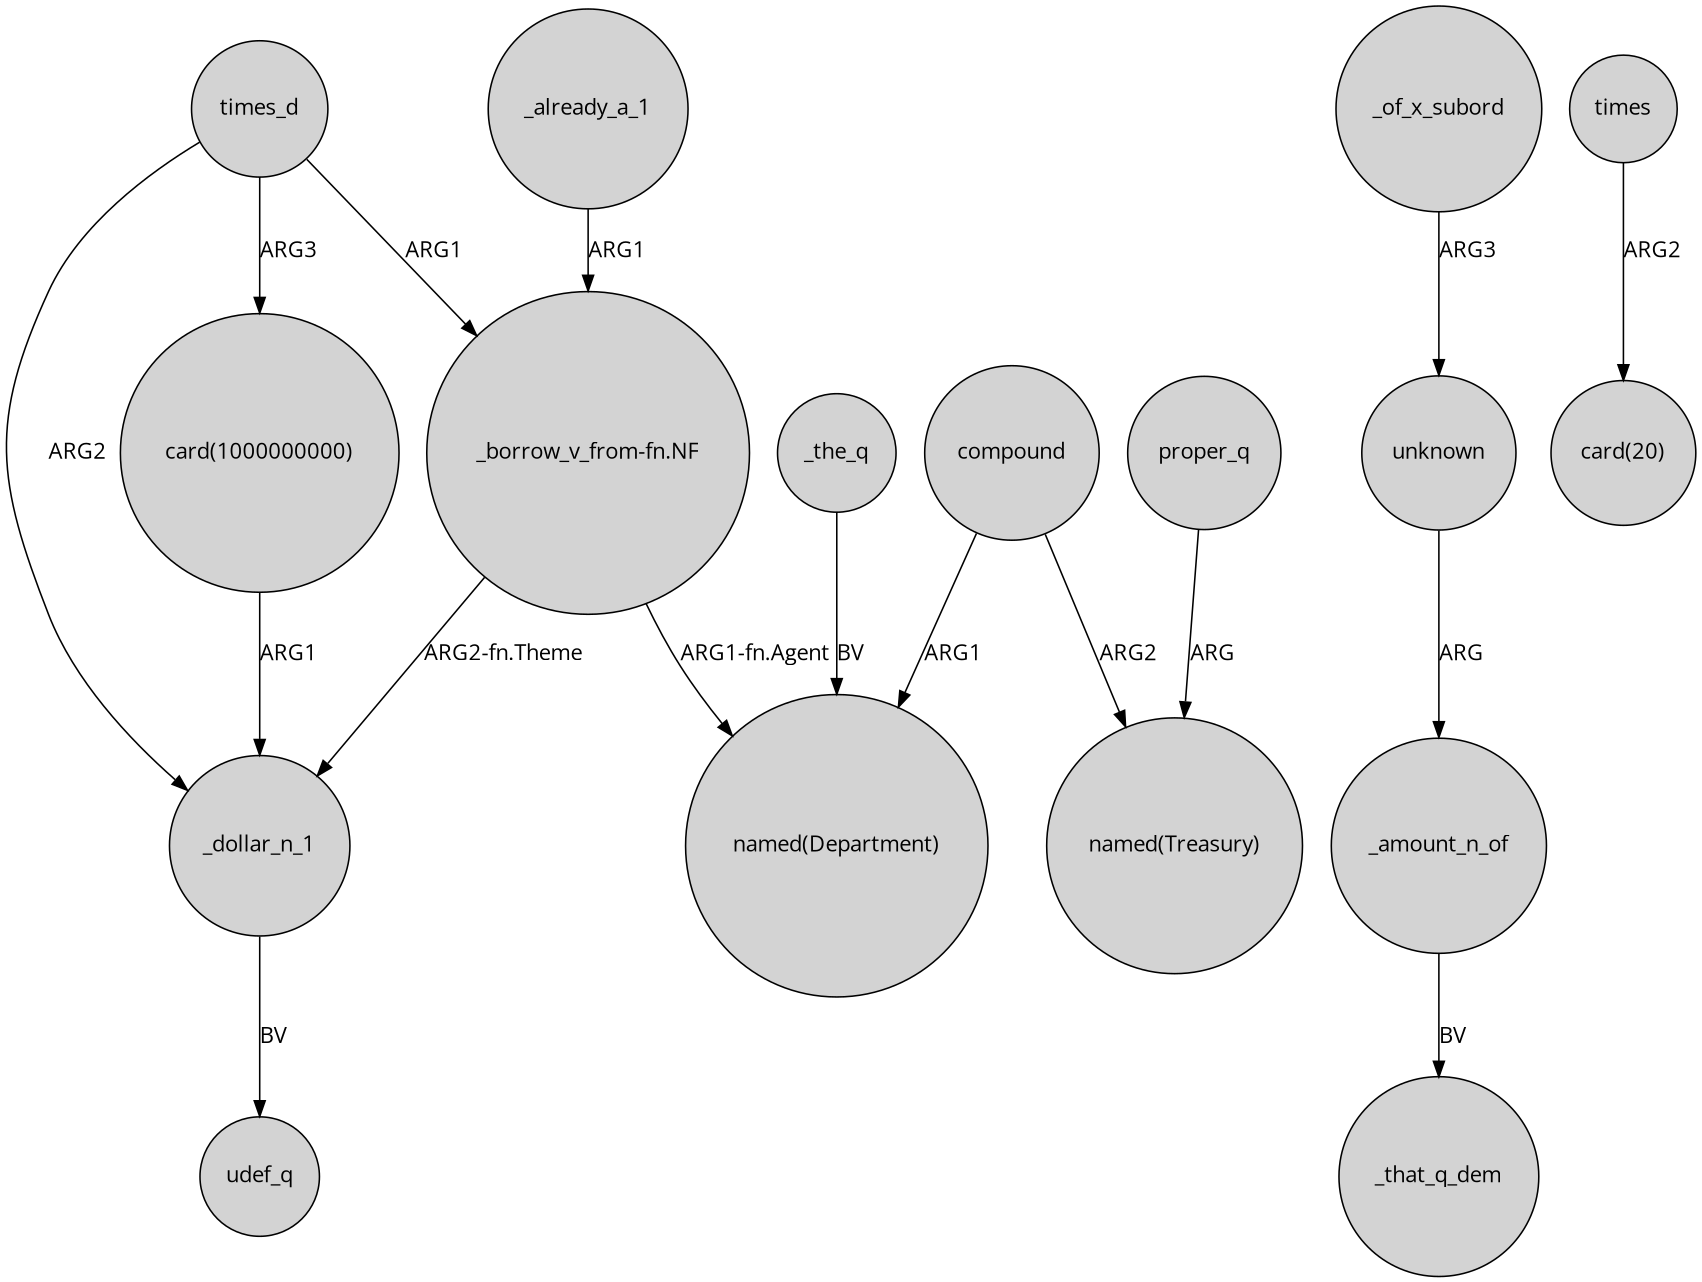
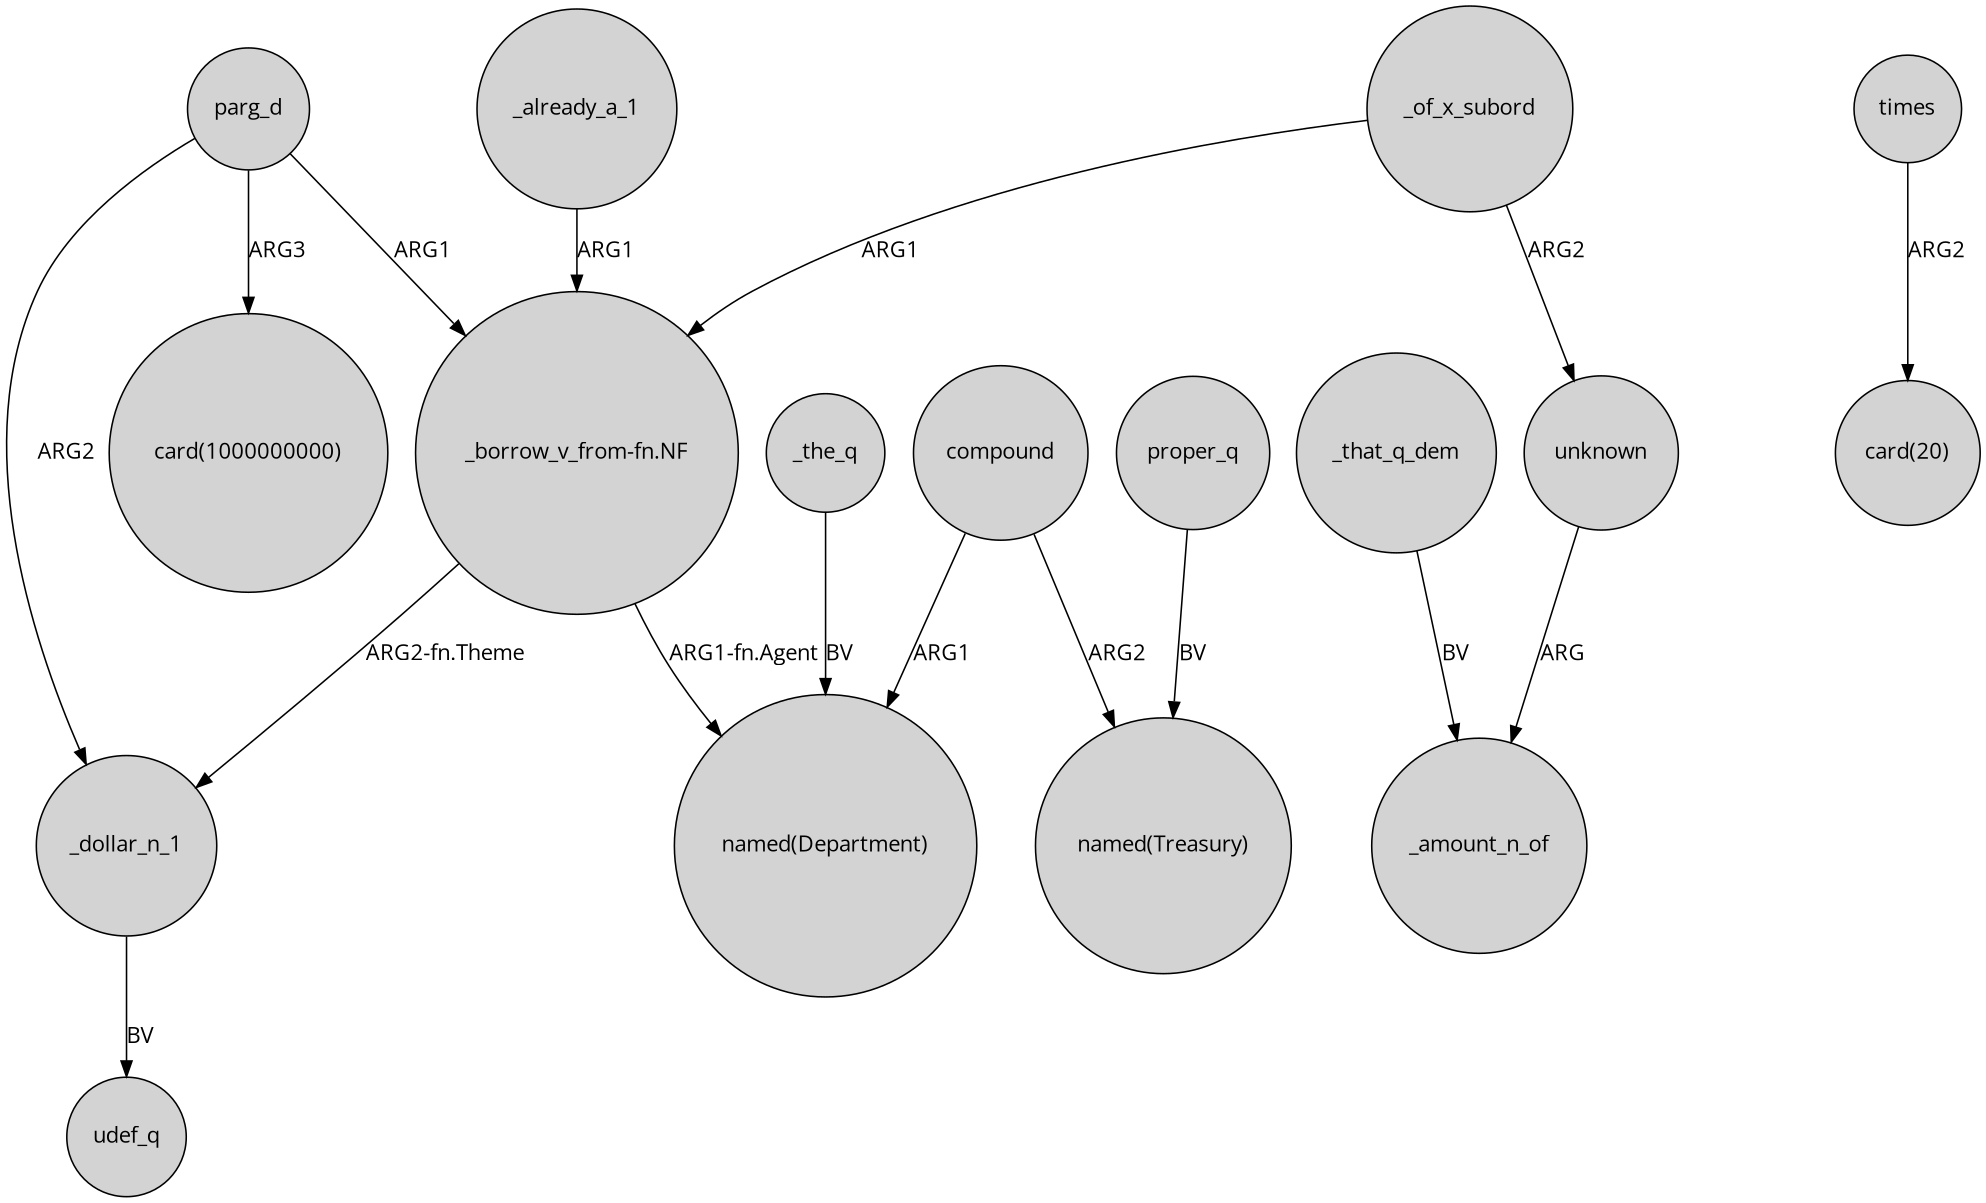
node "times_d": label "times_d" -> "parg_d"
edge "_of_x_subord" -> "_borrow_v_from-fn.NF": added, label "ARG1"
edge "_of_x_subord" -> "unknown": label "ARG3" -> "ARG2"
edge "proper_q" -> "named(Treasury)": label "ARG" -> "BV"
edge "card(1000000000)" -> "_dollar_n_1": removed, label "ARG1"
edge "_amount_n_of" -> "_that_q_dem": reversed
